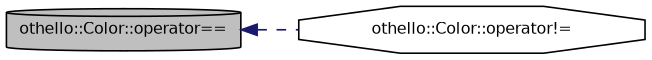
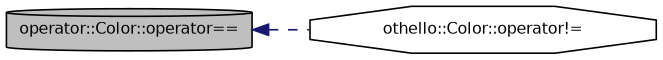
node "othello::Color::operator==": label "othello::Color::operator==" -> "operator::Color::operator=="
